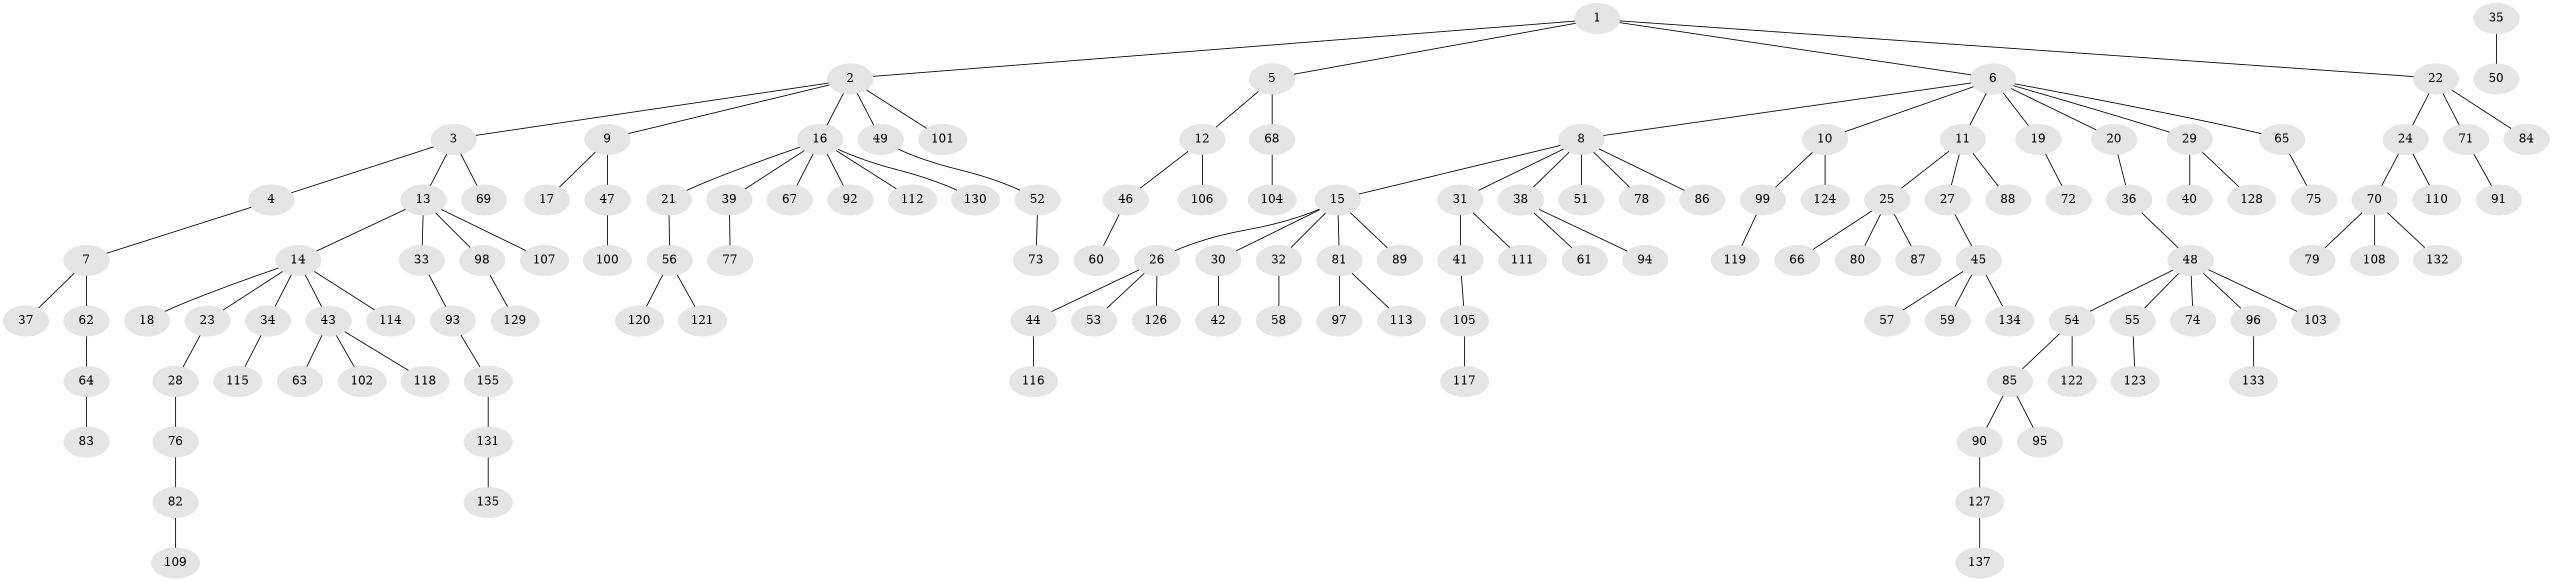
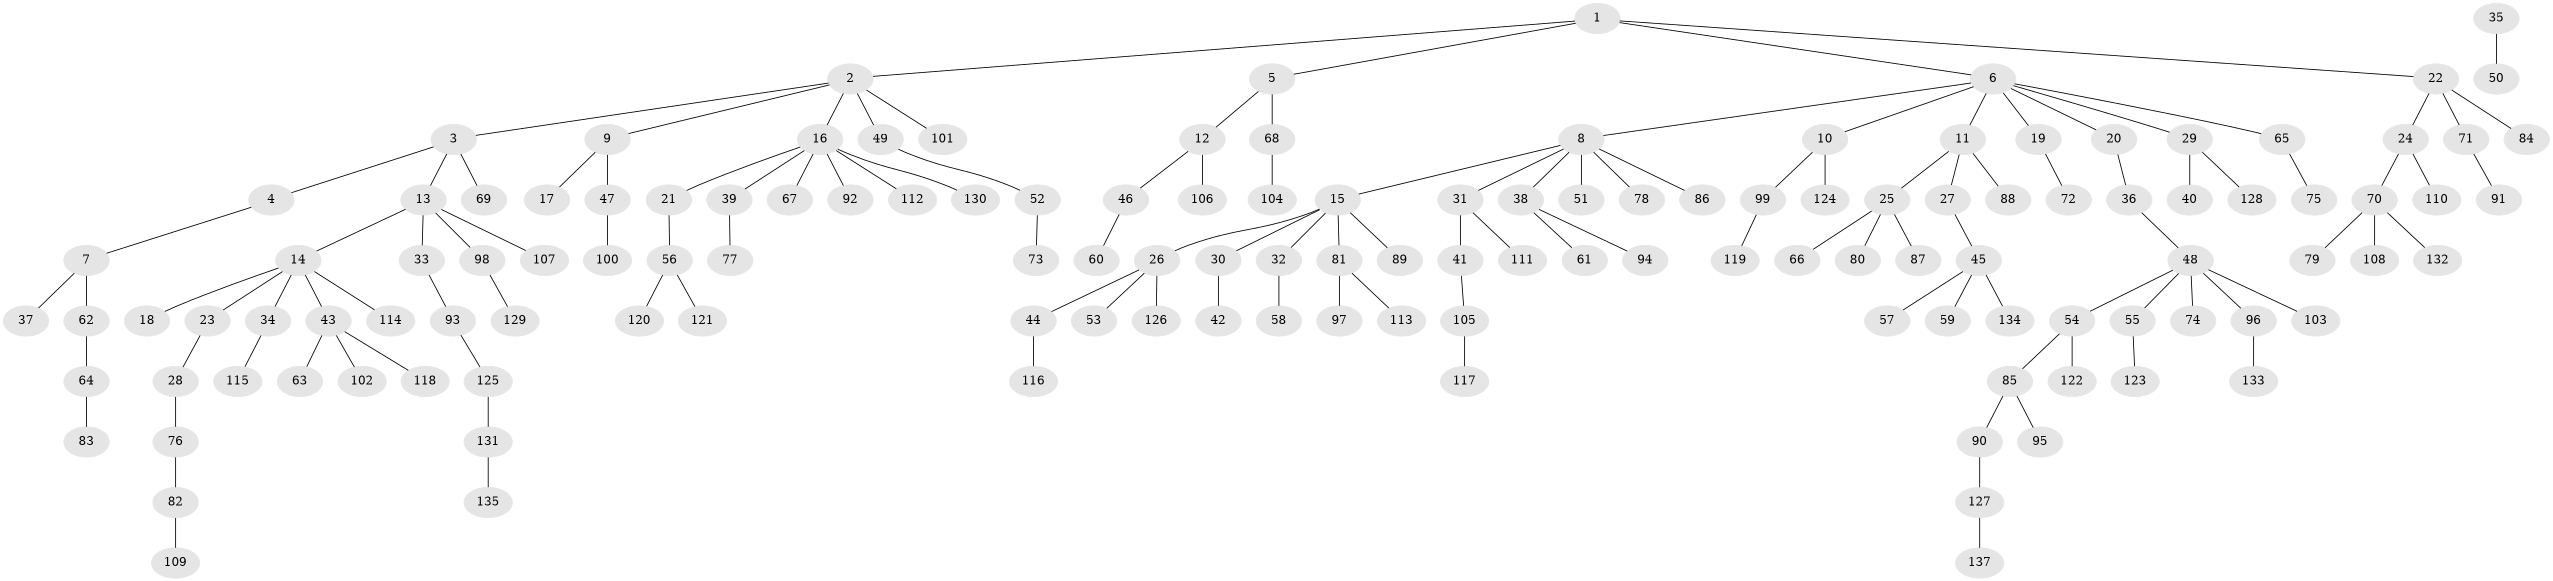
node "155": label "155" -> "125"
